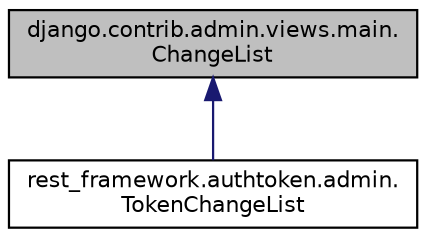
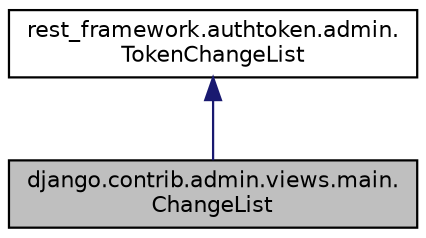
edge "rest_framework.authtoken.admin. TokenChangeList" -> "django.contrib.admin.views.main. ChangeList": reversed
